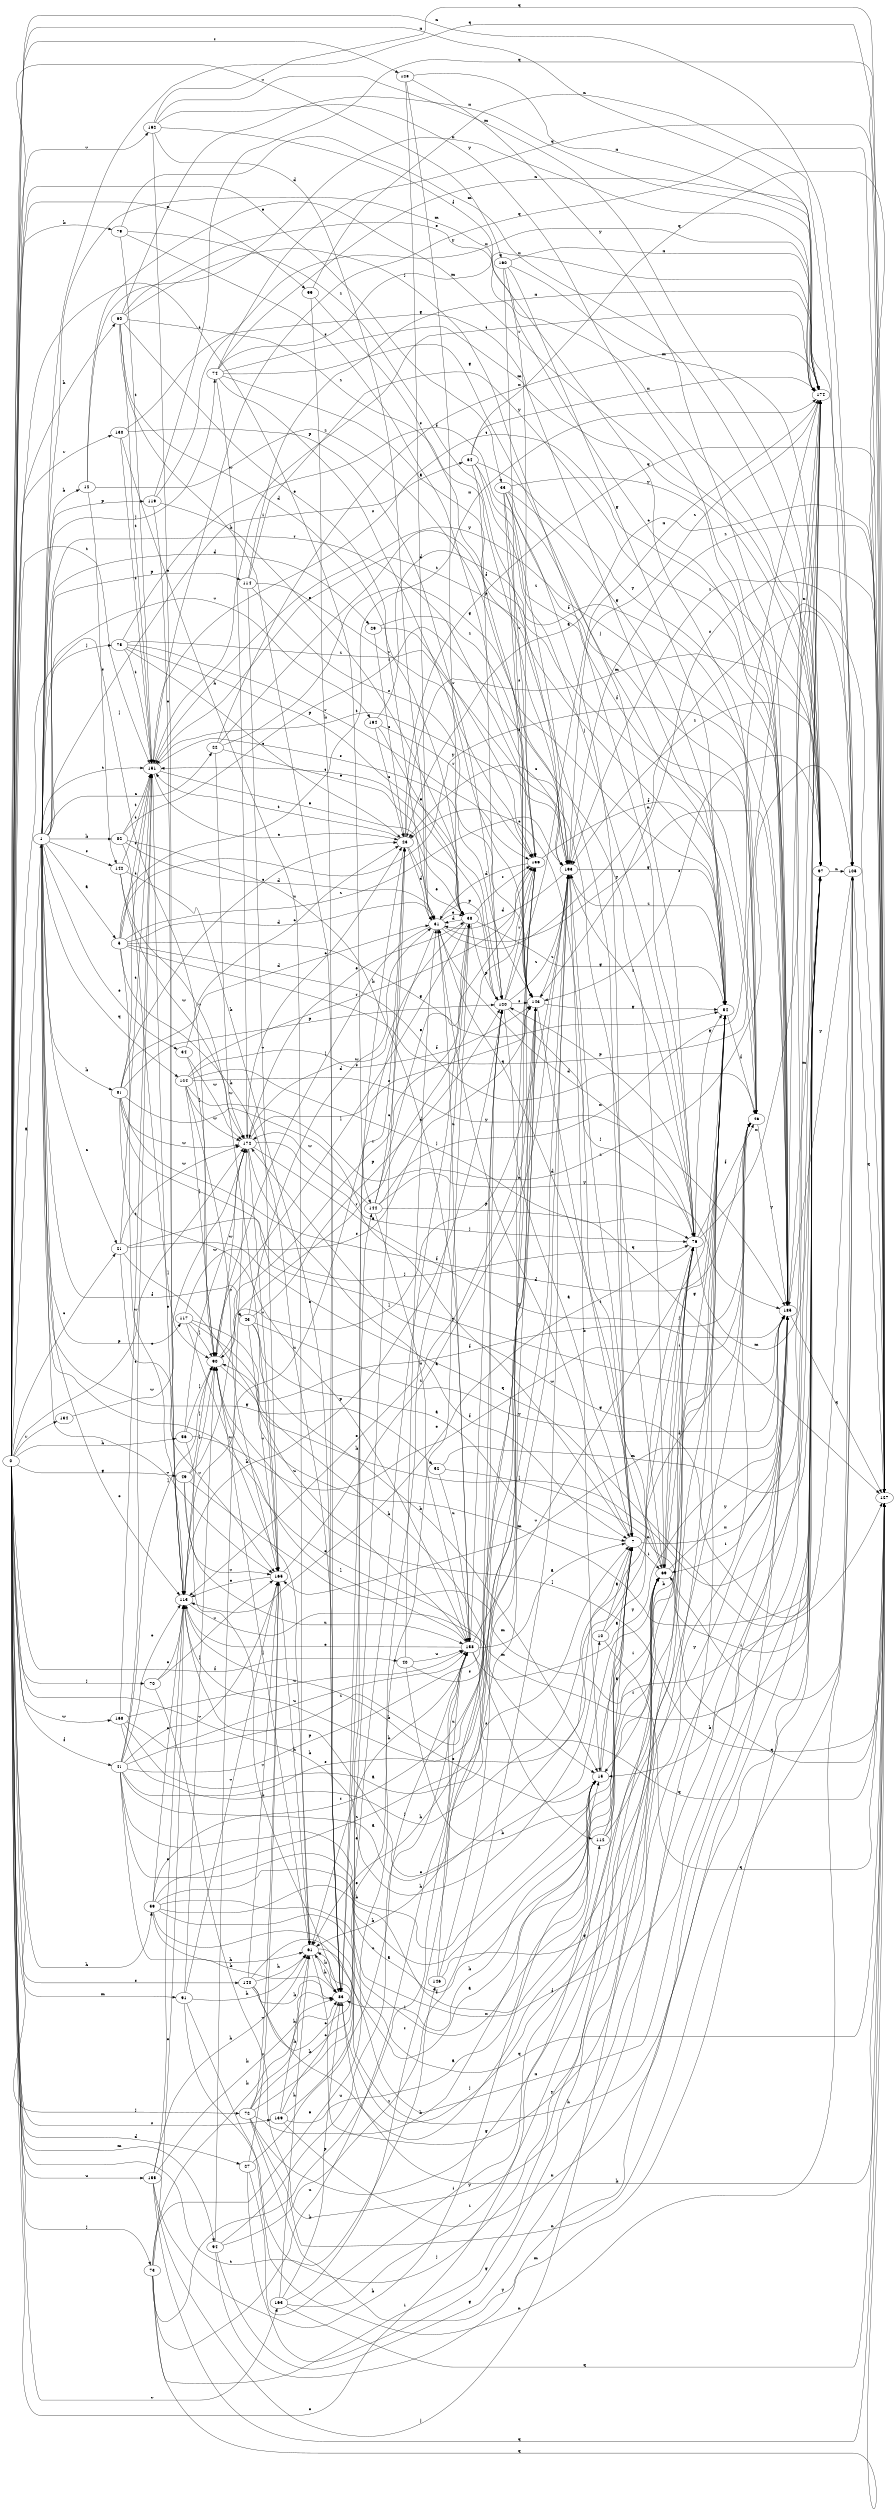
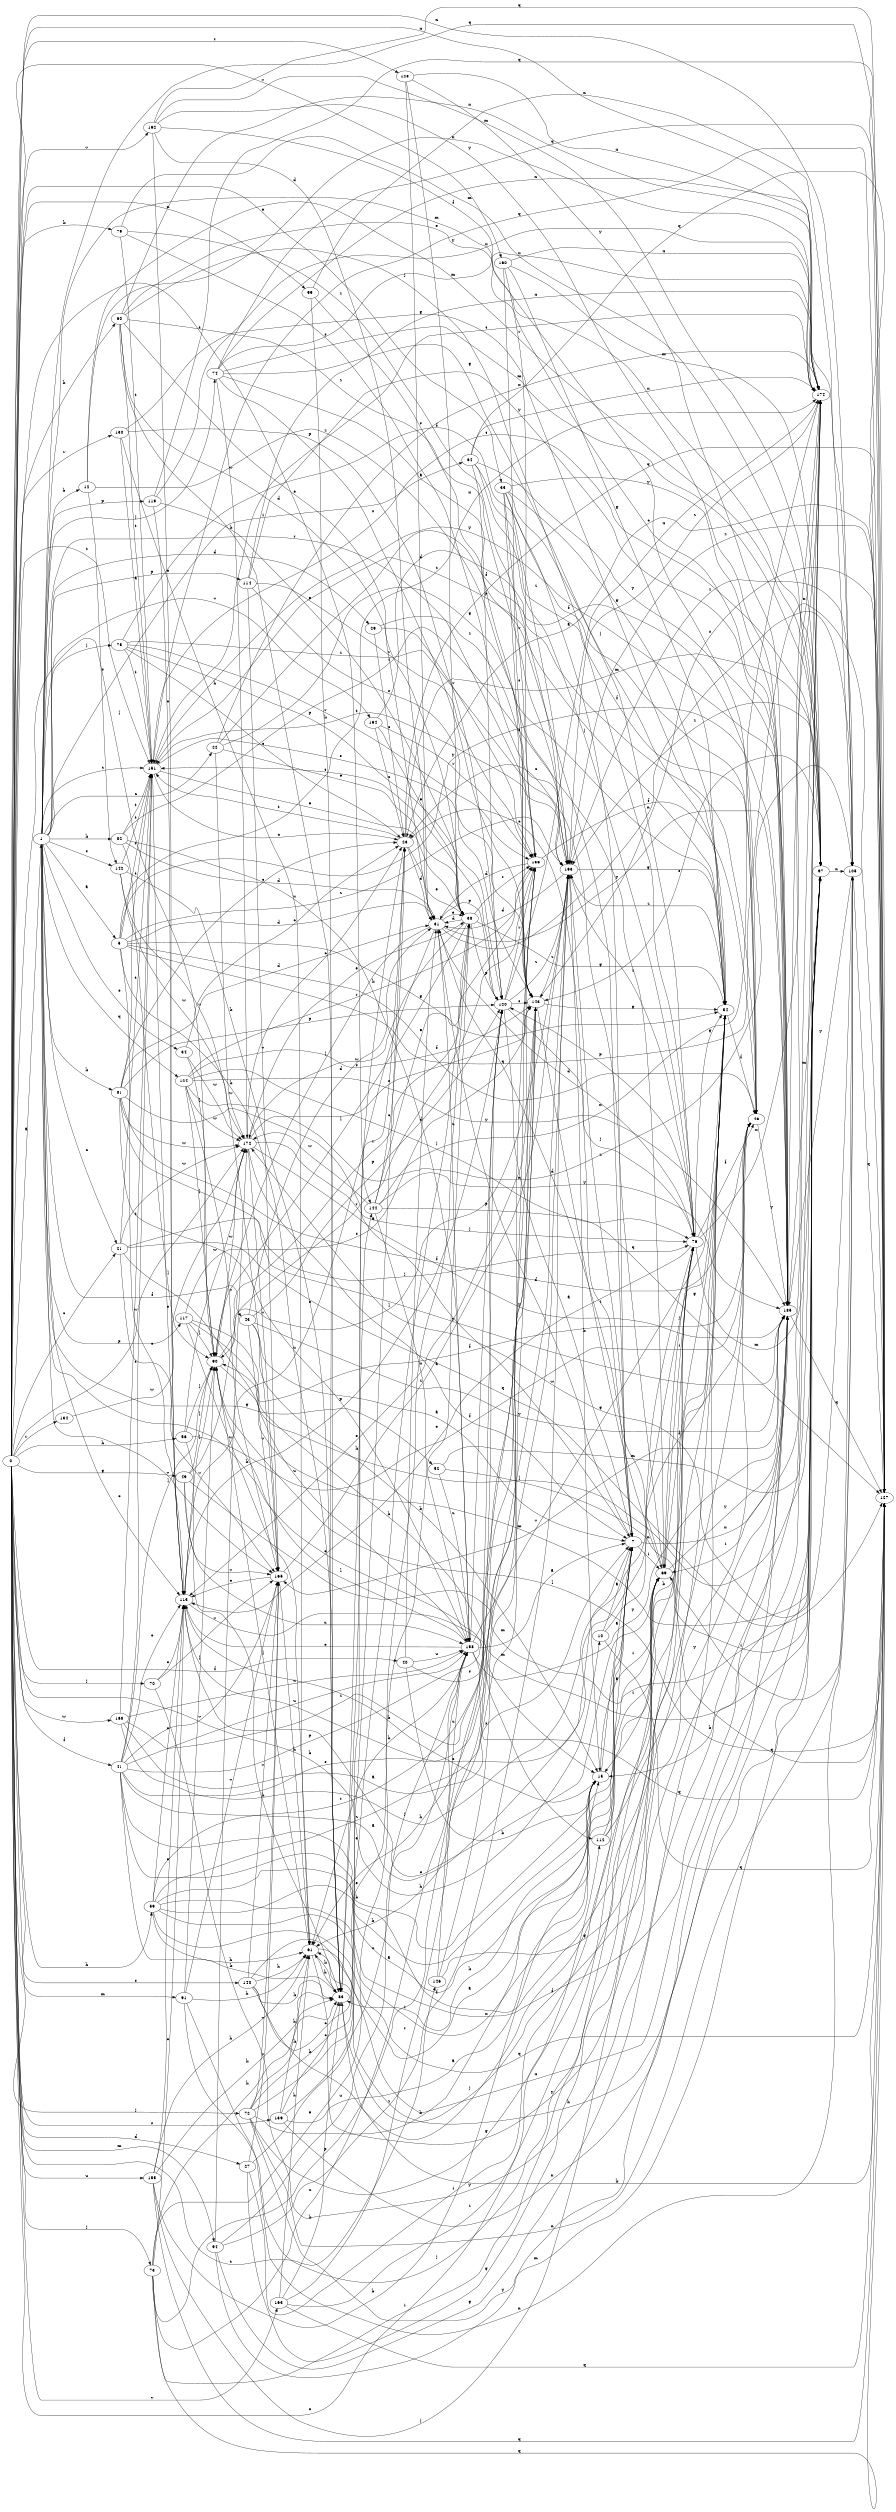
edge "130" -> "151": label "t" -> "a"
